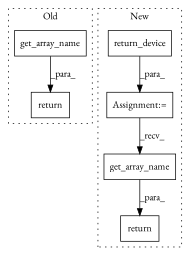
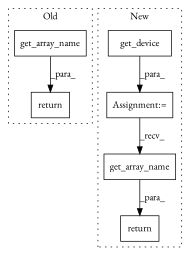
node "return_device": label "return_device" -> "get_device"
